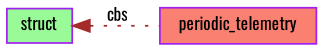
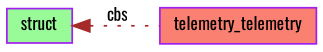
node "periodic_telemetry": label "periodic_telemetry" -> "telemetry_telemetry"
